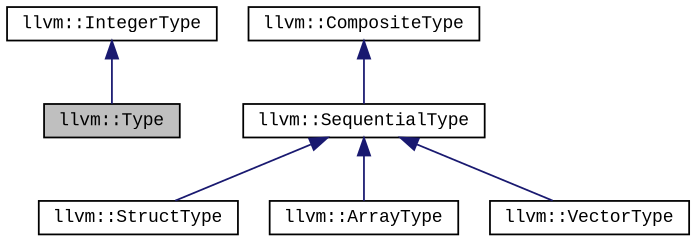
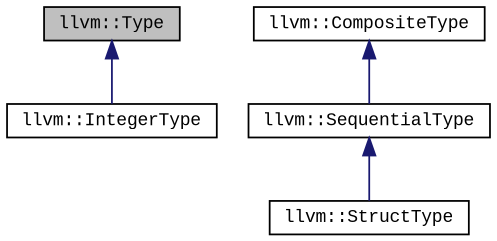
edge "llvm::Type" -> "llvm::IntegerType": reversed
node "llvm::ArrayType": removed
node "llvm::VectorType": removed
